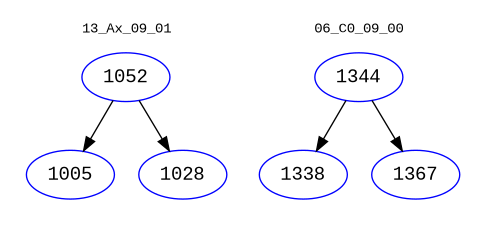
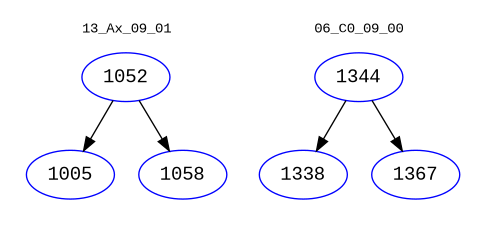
node "1028": label "1028" -> "1058"
